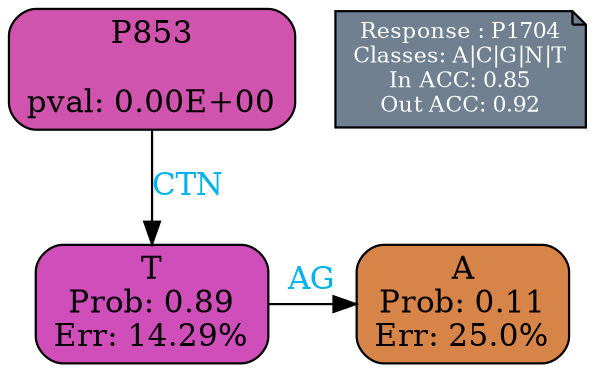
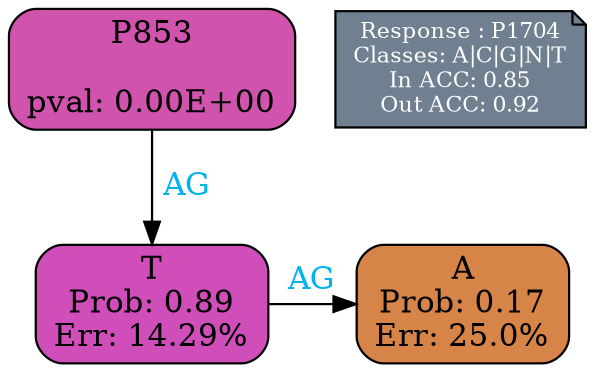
edge "P853 pval: 0.00E+00" -> "T Prob: 0.89 Err: 14.29%": label "CTN" -> "AG"
node "A Prob: 0.11 Err: 25.0%": label "A Prob: 0.11 Err: 25.0%" -> "A Prob: 0.17 Err: 25.0%"
